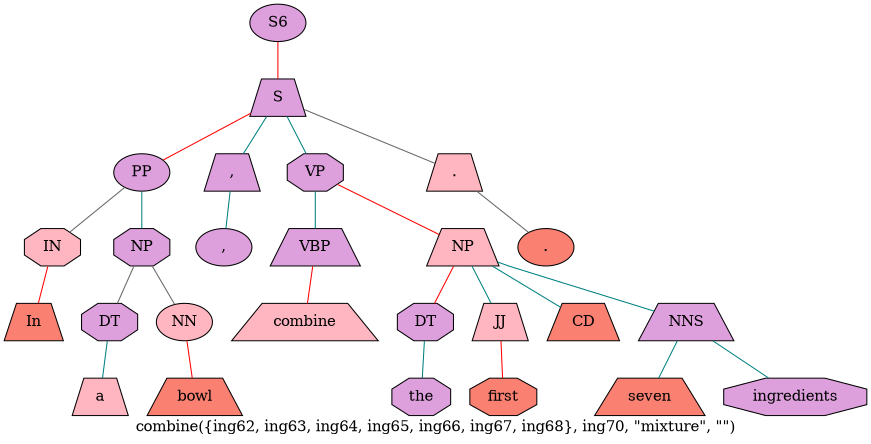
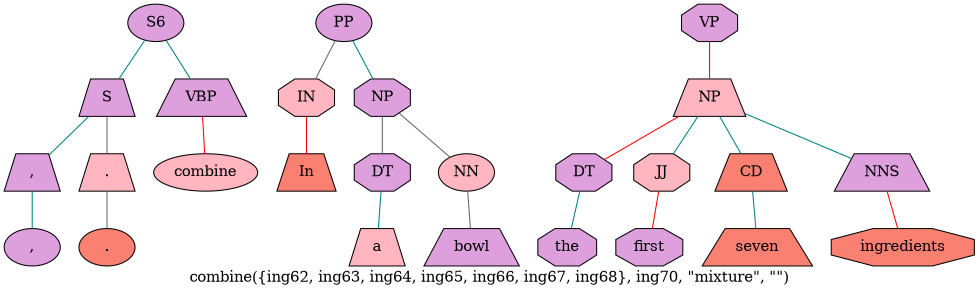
edge "S6" -- "S": color red -> teal
edge "S" -- "VP": removed
edge "S" -- "PP": removed
edge "VP" -- "VBP": now "S6" -- "VBP"
node "combine": shape trapezium -> ellipse
node "JJ": shape trapezium -> octagon
edge "NN" -- "bowl": color red -> gray40
edge "NNS" -- "ingredients": color teal -> red
edge "NNS" -- "seven": now "CD" -- "seven"
node "bowl": fillcolor salmon -> plum
node "first": fillcolor salmon -> plum
node "ingredients": fillcolor plum -> salmon
